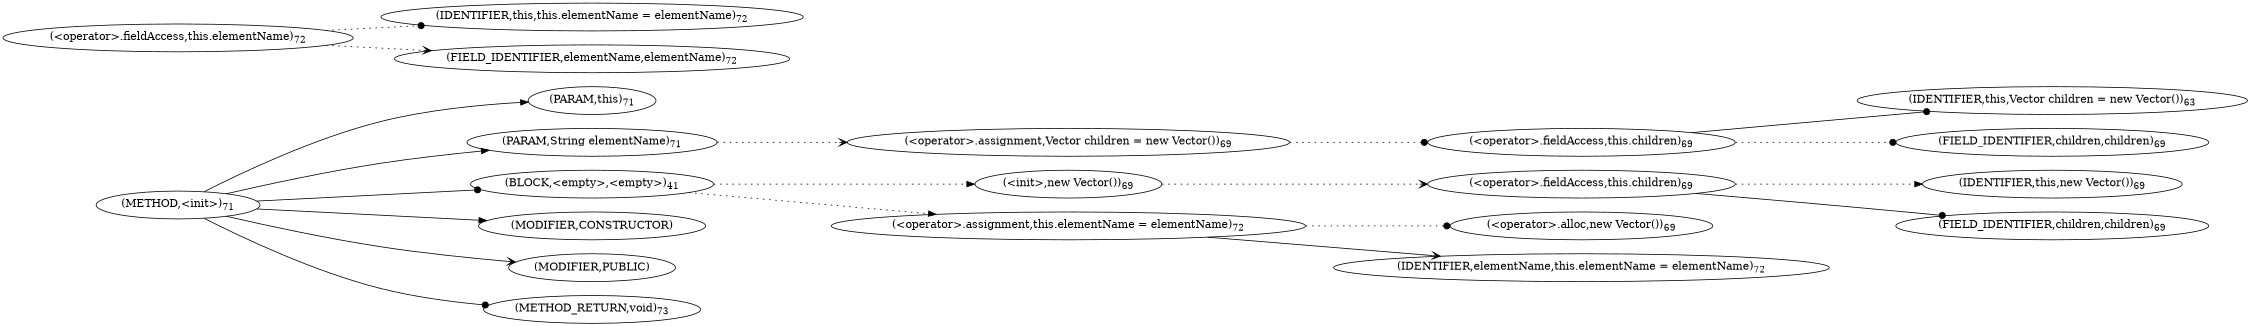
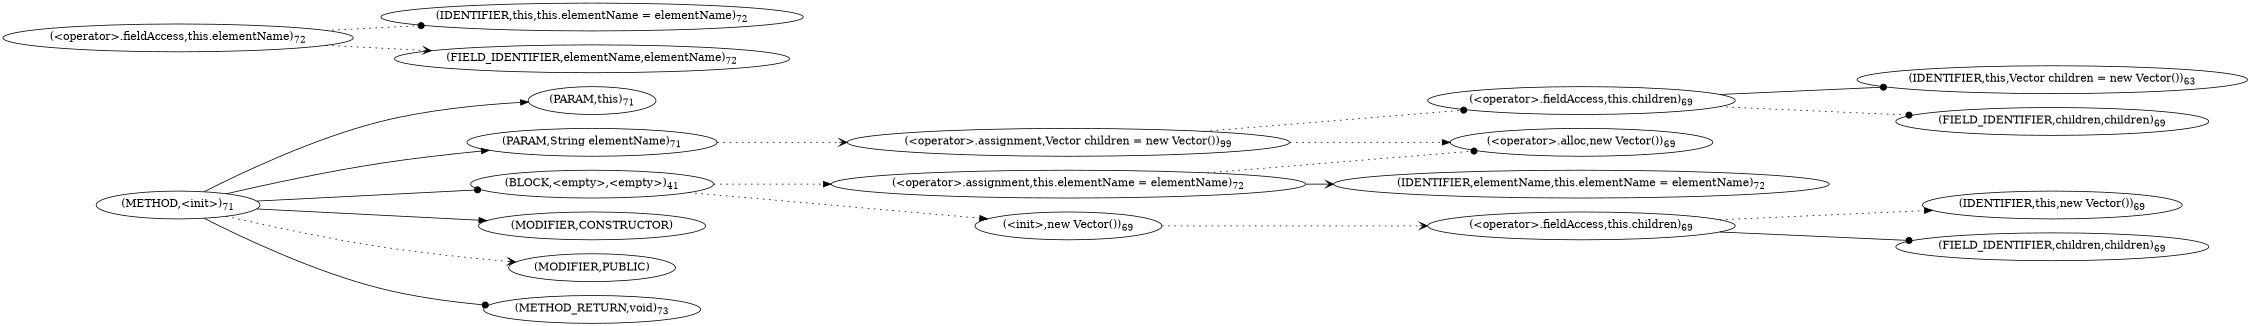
node "(<operator>.assignment,Vector children = new Vector())": text "69" -> "99"
edge "(<operator>.assignment,Vector children = new Vector())" -> "(<operator>.alloc,new Vector())": added
edge "(METHOD,<init>)" -> "(MODIFIER,PUBLIC)": style solid -> dotted
